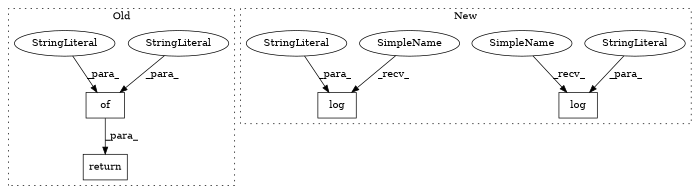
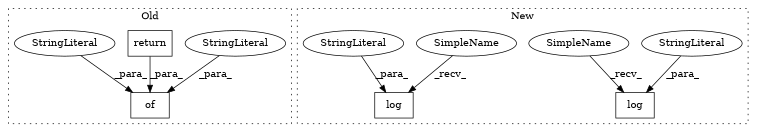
edge "of" -> "return": reversed
